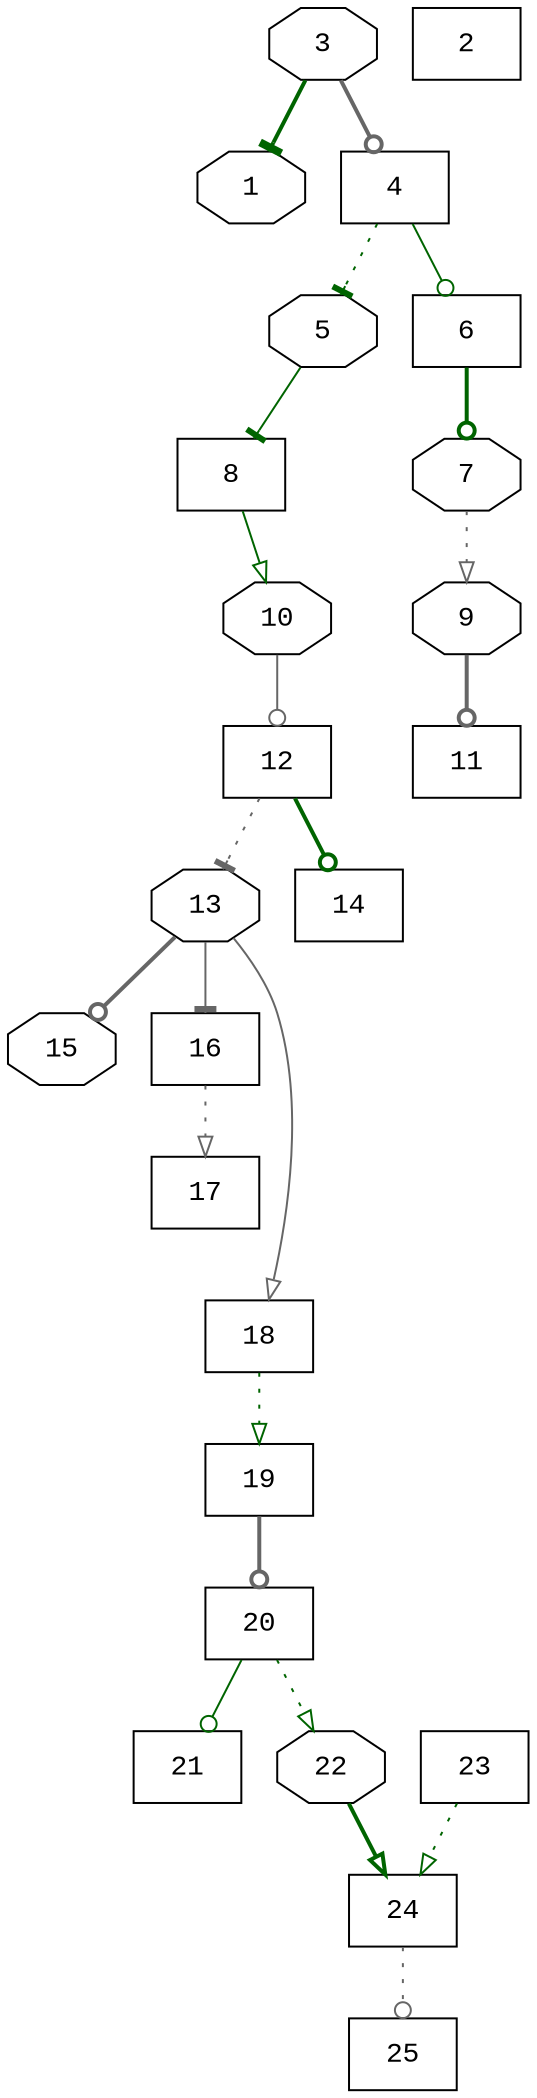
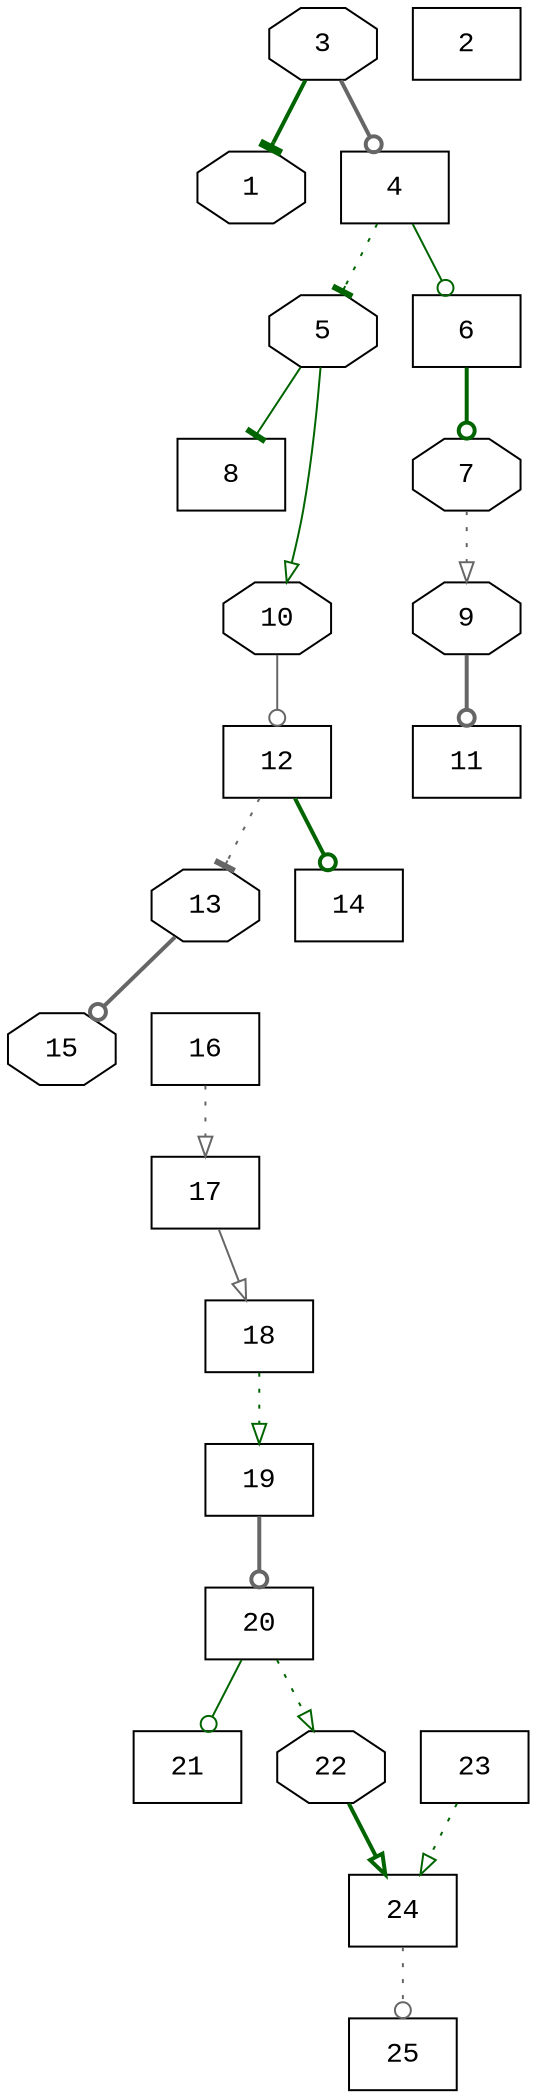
edge "8" -> "10": now "5" -> "10"
edge "13" -> "16": removed
edge "13" -> "18": now "17" -> "18"
